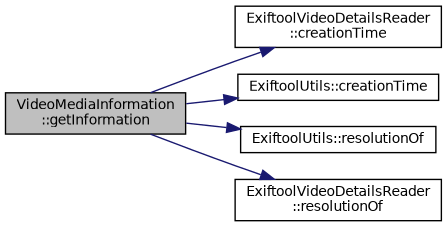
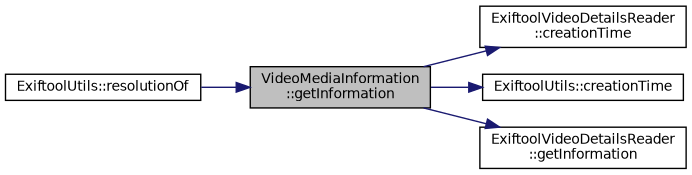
edge "VideoMediaInformation ::getInformation" -> "ExiftoolUtils::resolutionOf": reversed
node "ExiftoolVideoDetailsReader ::resolutionOf": label "ExiftoolVideoDetailsReader ::resolutionOf" -> "ExiftoolVideoDetailsReader ::getInformation"
